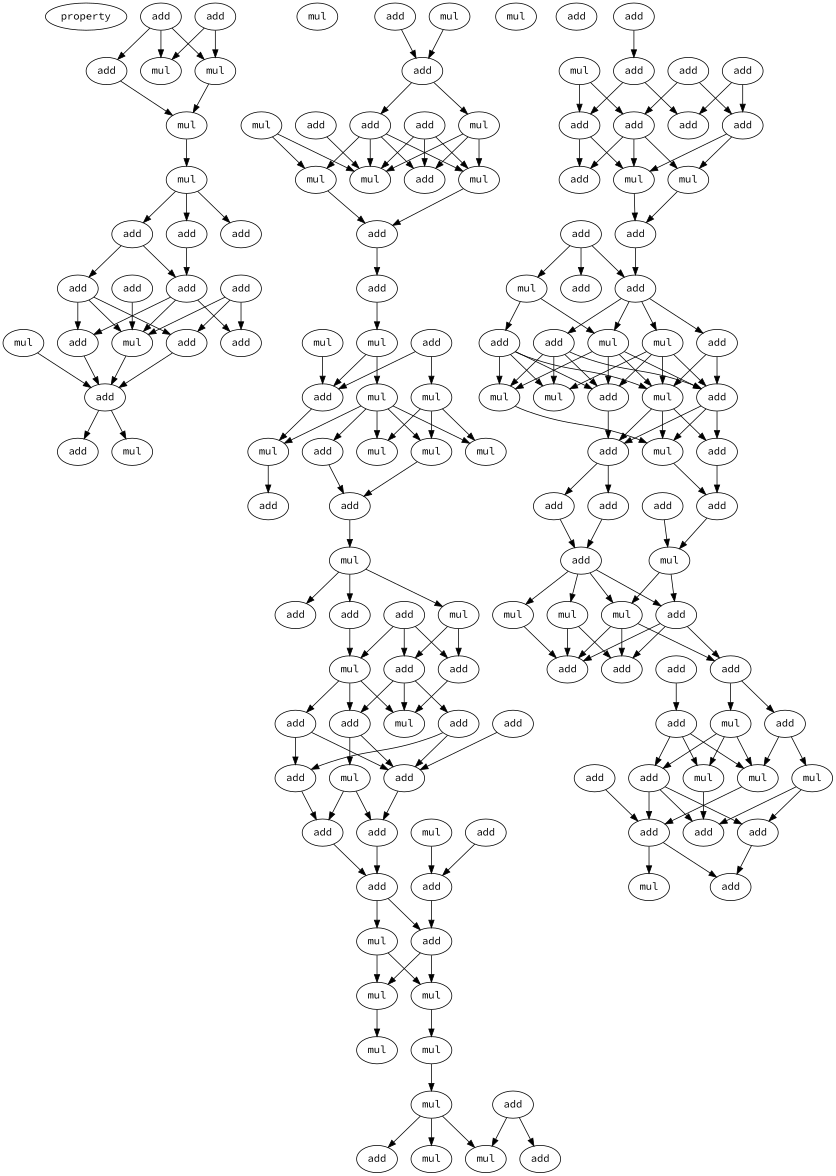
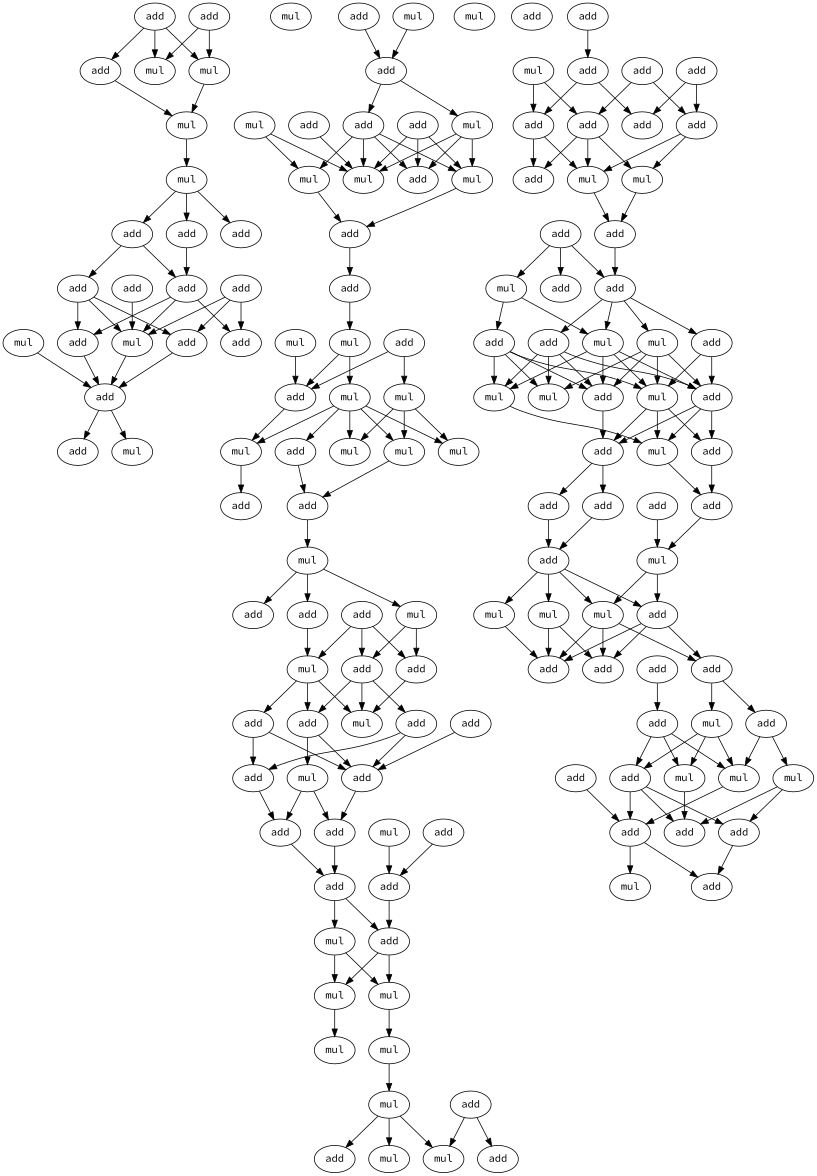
node "property": removed
